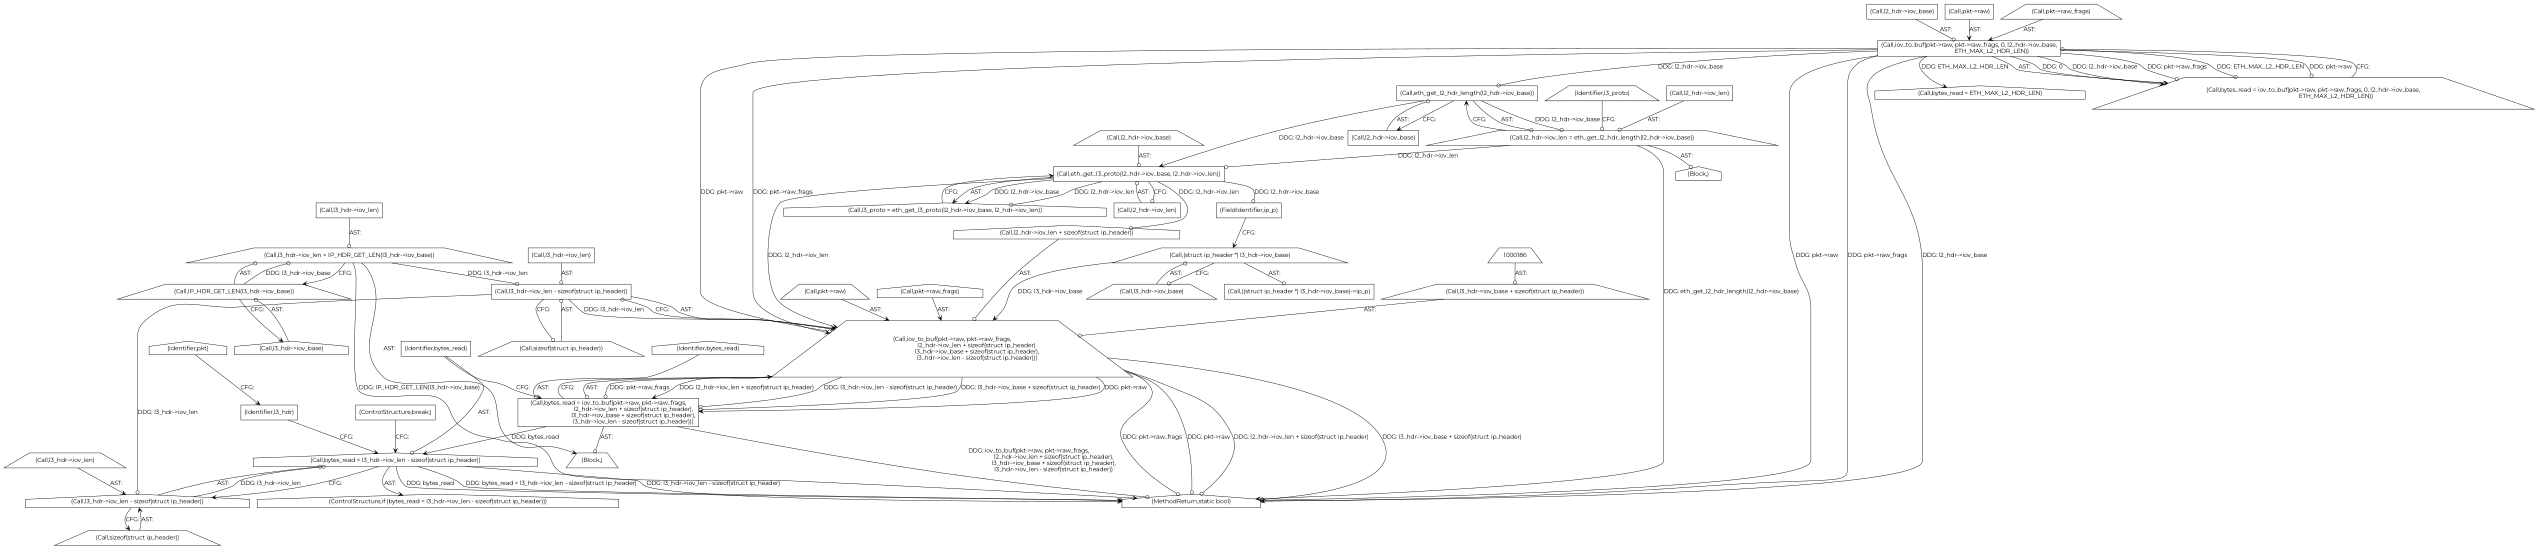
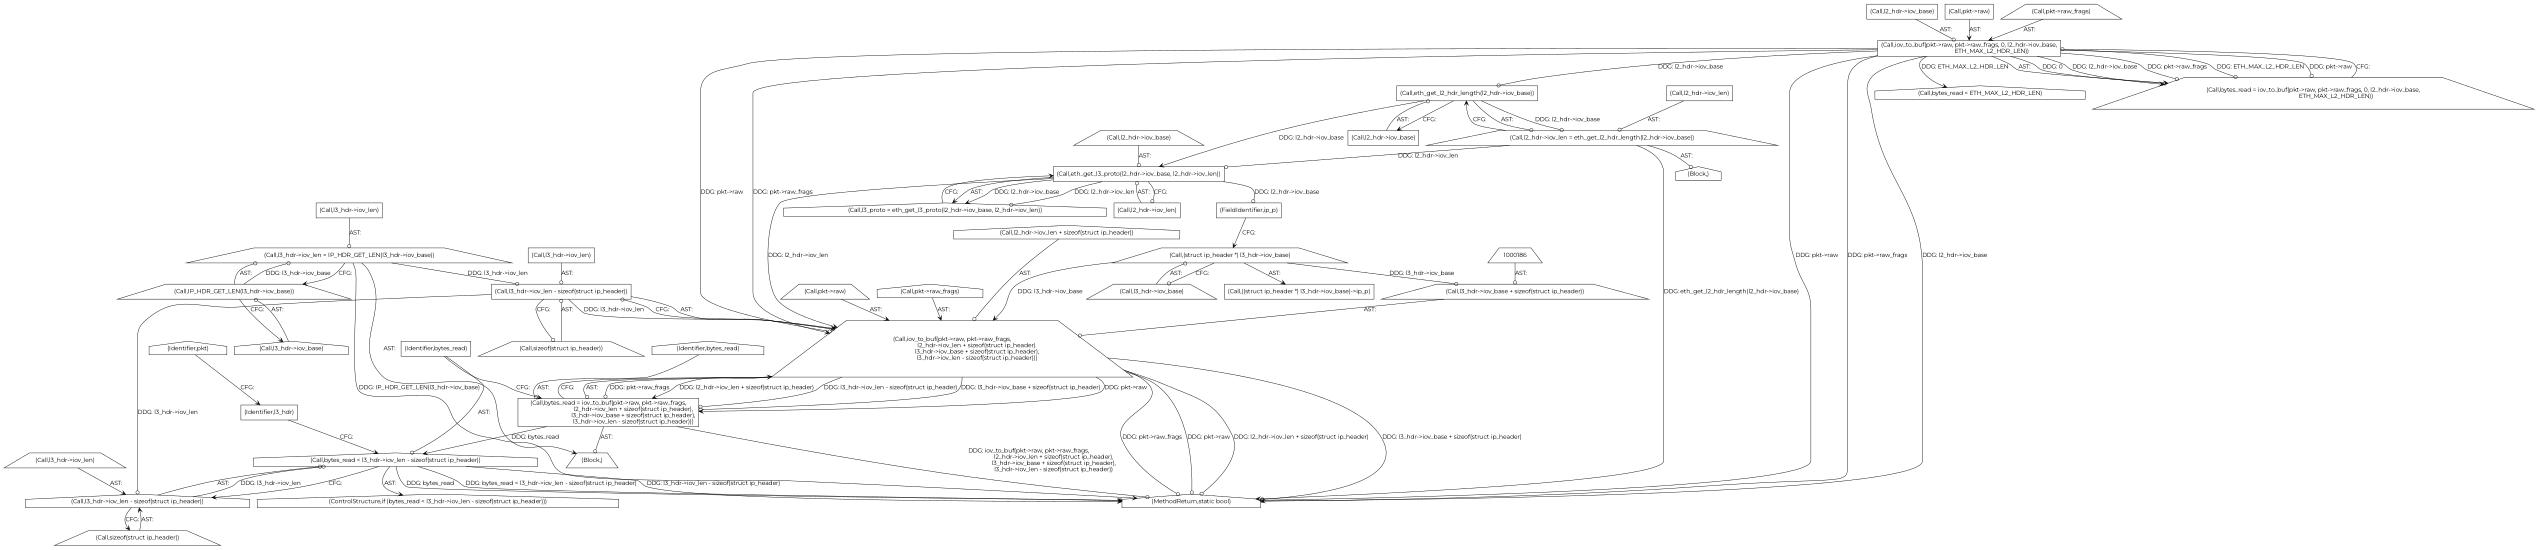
node "(Identifier,l3_proto)": removed
edge "(Call,eth_get_l3_proto(l2_hdr->iov_base, l2_hdr->iov_len))" -> "(Call,l2_hdr->iov_len + sizeof(struct ip_header))": removed, label "DDG: l2_hdr->iov_len"
edge "(Call,(struct ip_header *) l3_hdr->iov_base)" -> "(Call,((struct ip_header *) l3_hdr->iov_base)->ip_p)": arrowhead odot -> vee
edge "(Call,(struct ip_header *) l3_hdr->iov_base)" -> "(Call,l3_hdr->iov_base + sizeof(struct ip_header))": added, label "DDG: l3_hdr->iov_base"
node "(ControlStructure,break;)": removed
